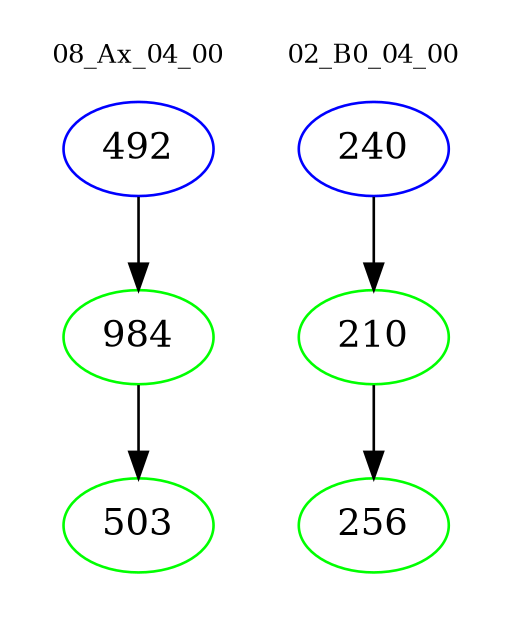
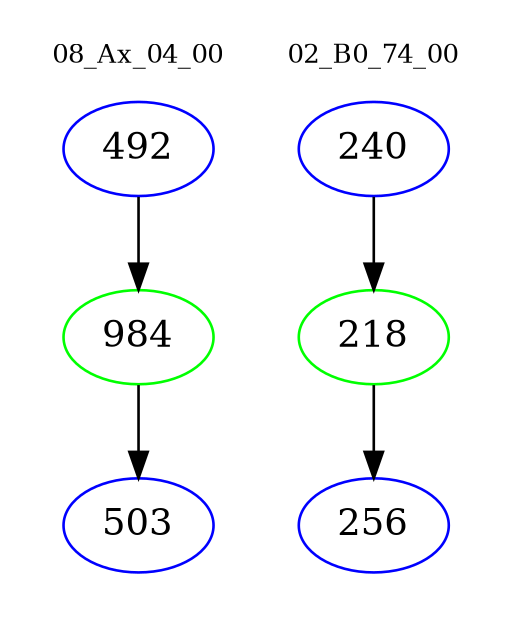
cluster "02_B0_04_00": label "02_B0_04_00" -> "02_B0_74_00"
node "210": label "210" -> "218"
node "503": color green -> blue
node "256": color green -> blue
